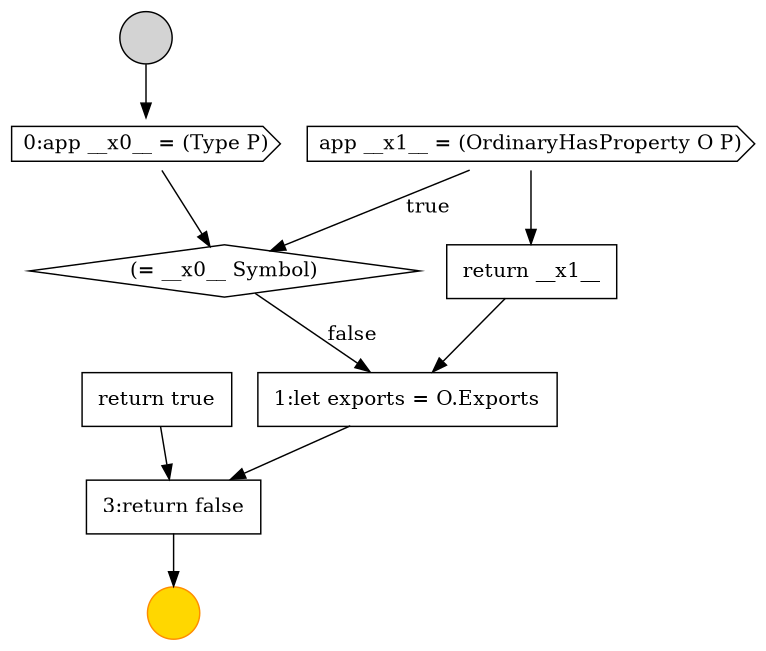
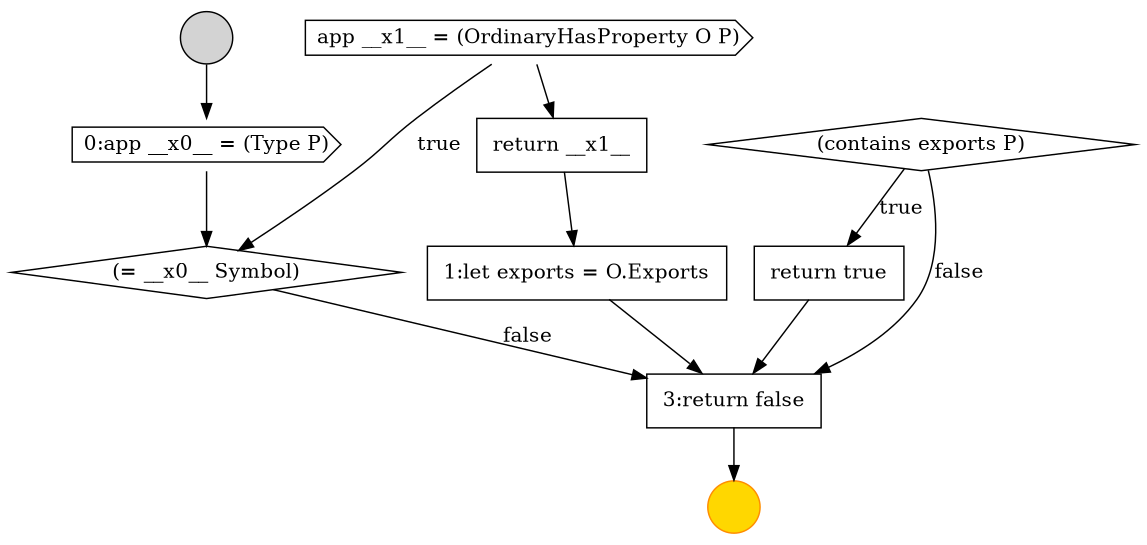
node "(contains exports P)": added
edge "(= __x0__ Symbol)" -> "1:let exports = O.Exports": now "(= __x0__ Symbol)" -> "3:return false"
